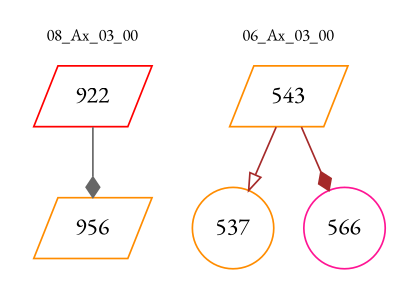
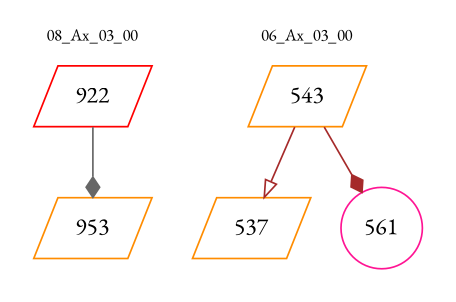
node "956": label "956" -> "953"
node "537": shape circle -> parallelogram
node "566": label "566" -> "561"
